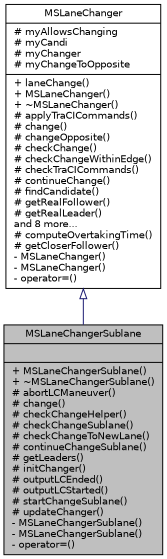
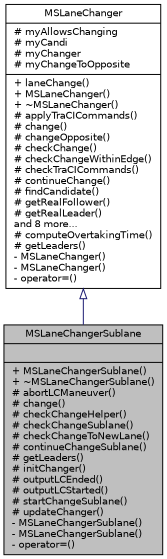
node "MSLaneChanger": text "# getCloserFollower()" -> "# getLeaders()"
